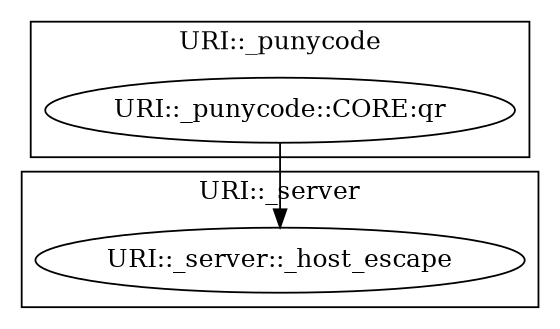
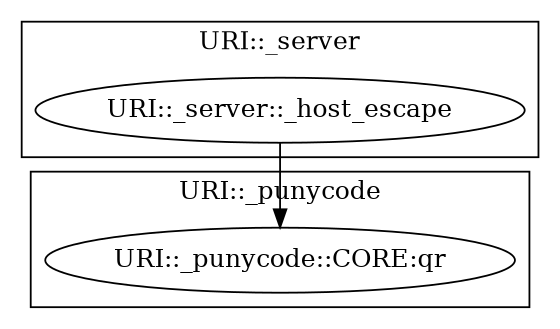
edge "URI::_punycode::CORE:qr" -> "URI::_server::_host_escape": reversed
